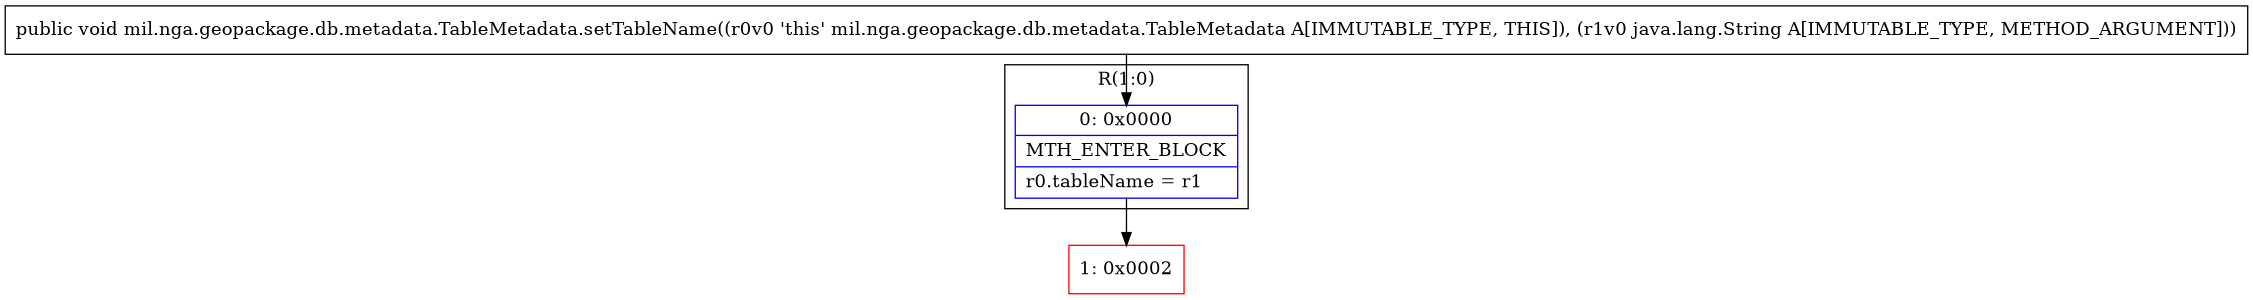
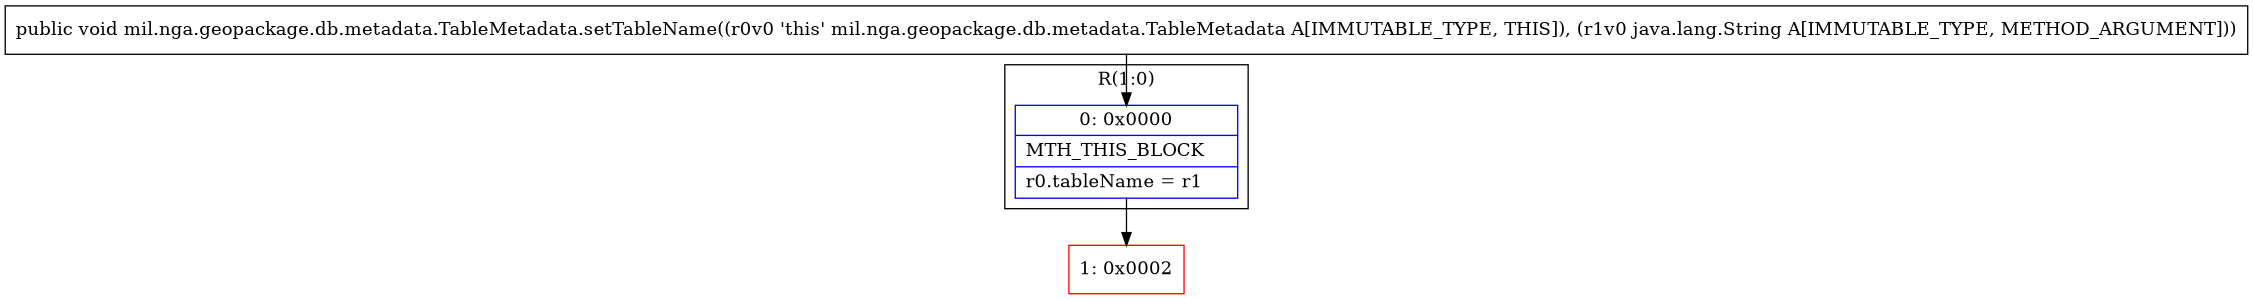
node "0: 0x0000": text "MTH_ENTER_BLOCK" -> "MTH_THIS_BLOCK"
